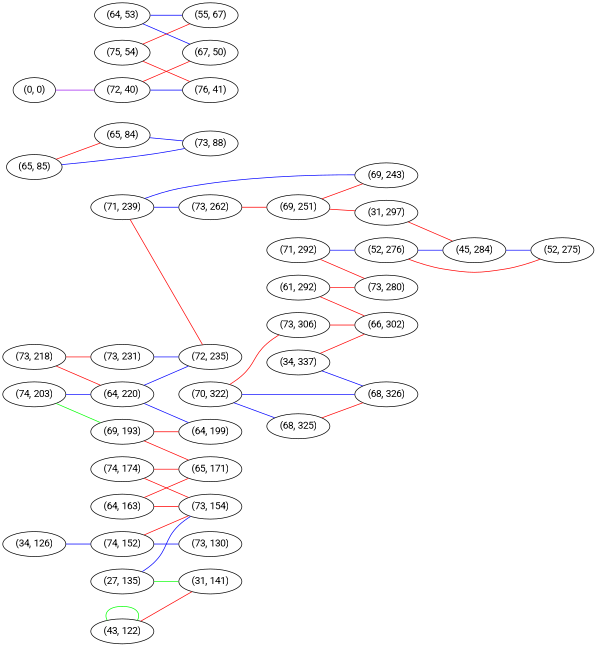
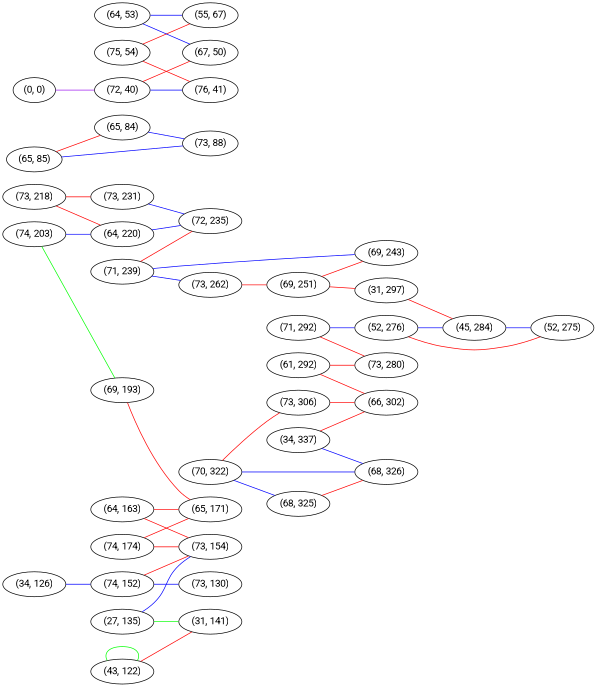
node "(64, 199)": removed
